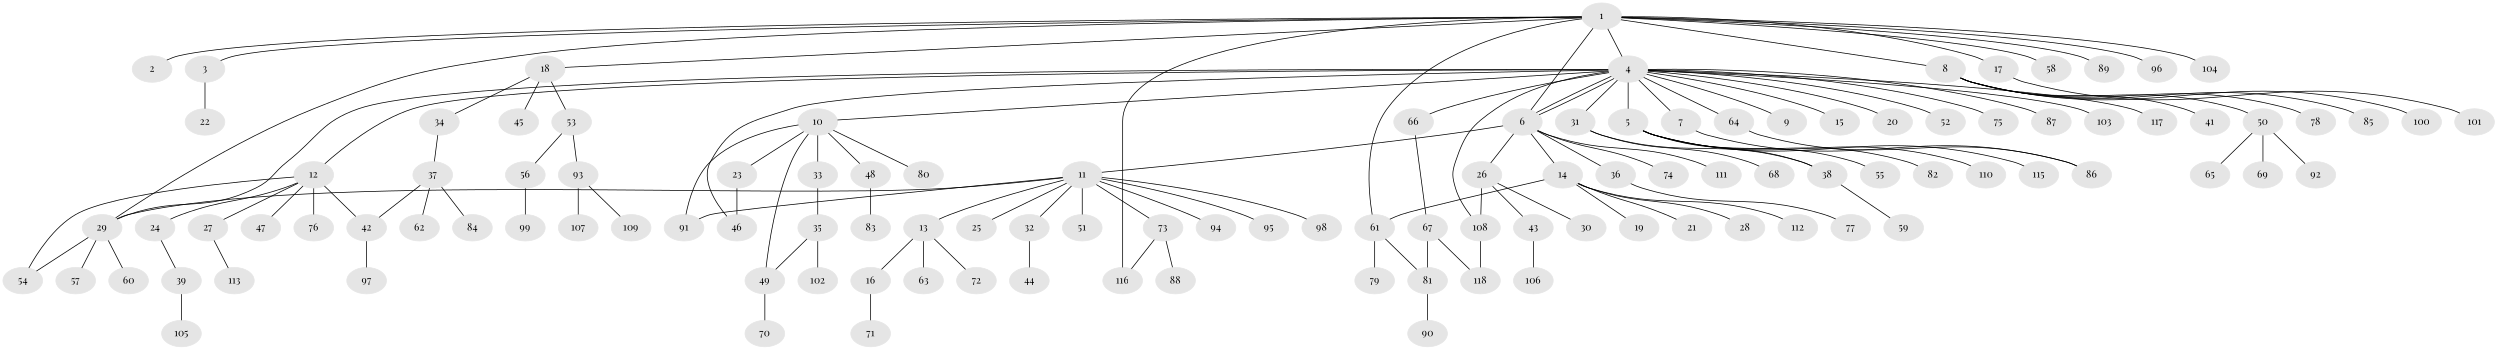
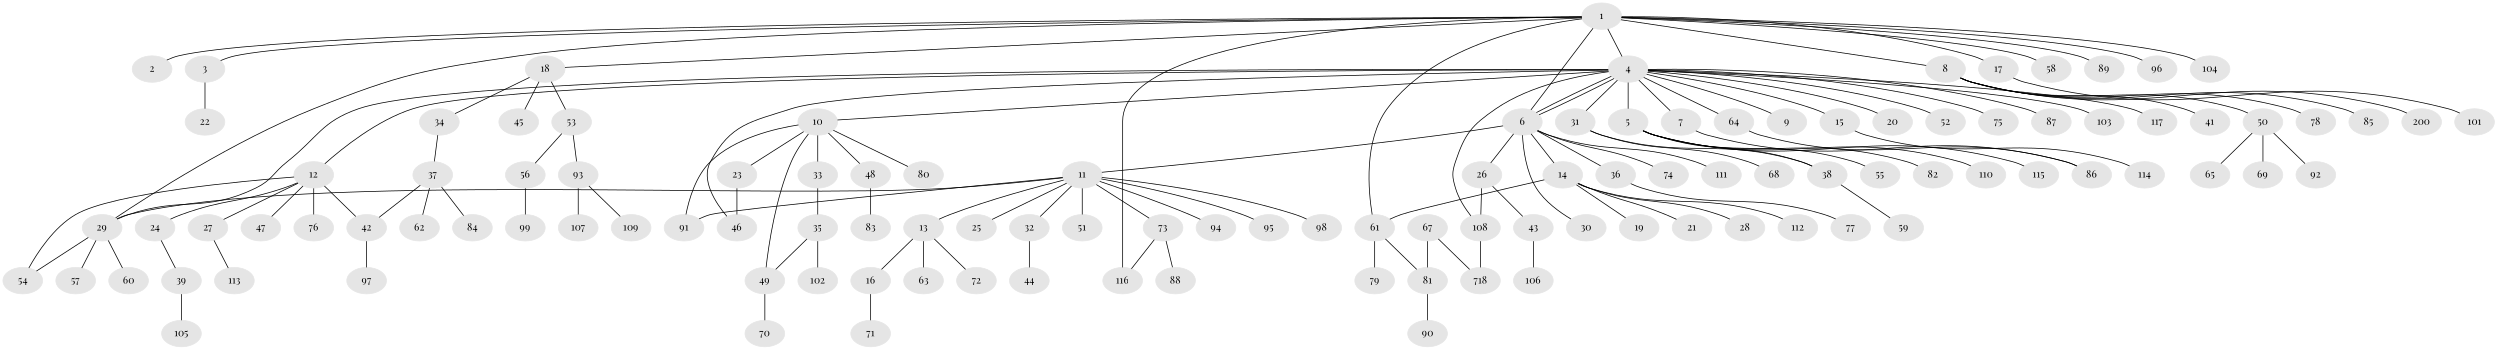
node "66": removed
node "100": label "100" -> "200"
node "114": added
edge "26" -- "30": now "6" -- "30"
node "118": label "118" -> "718"
